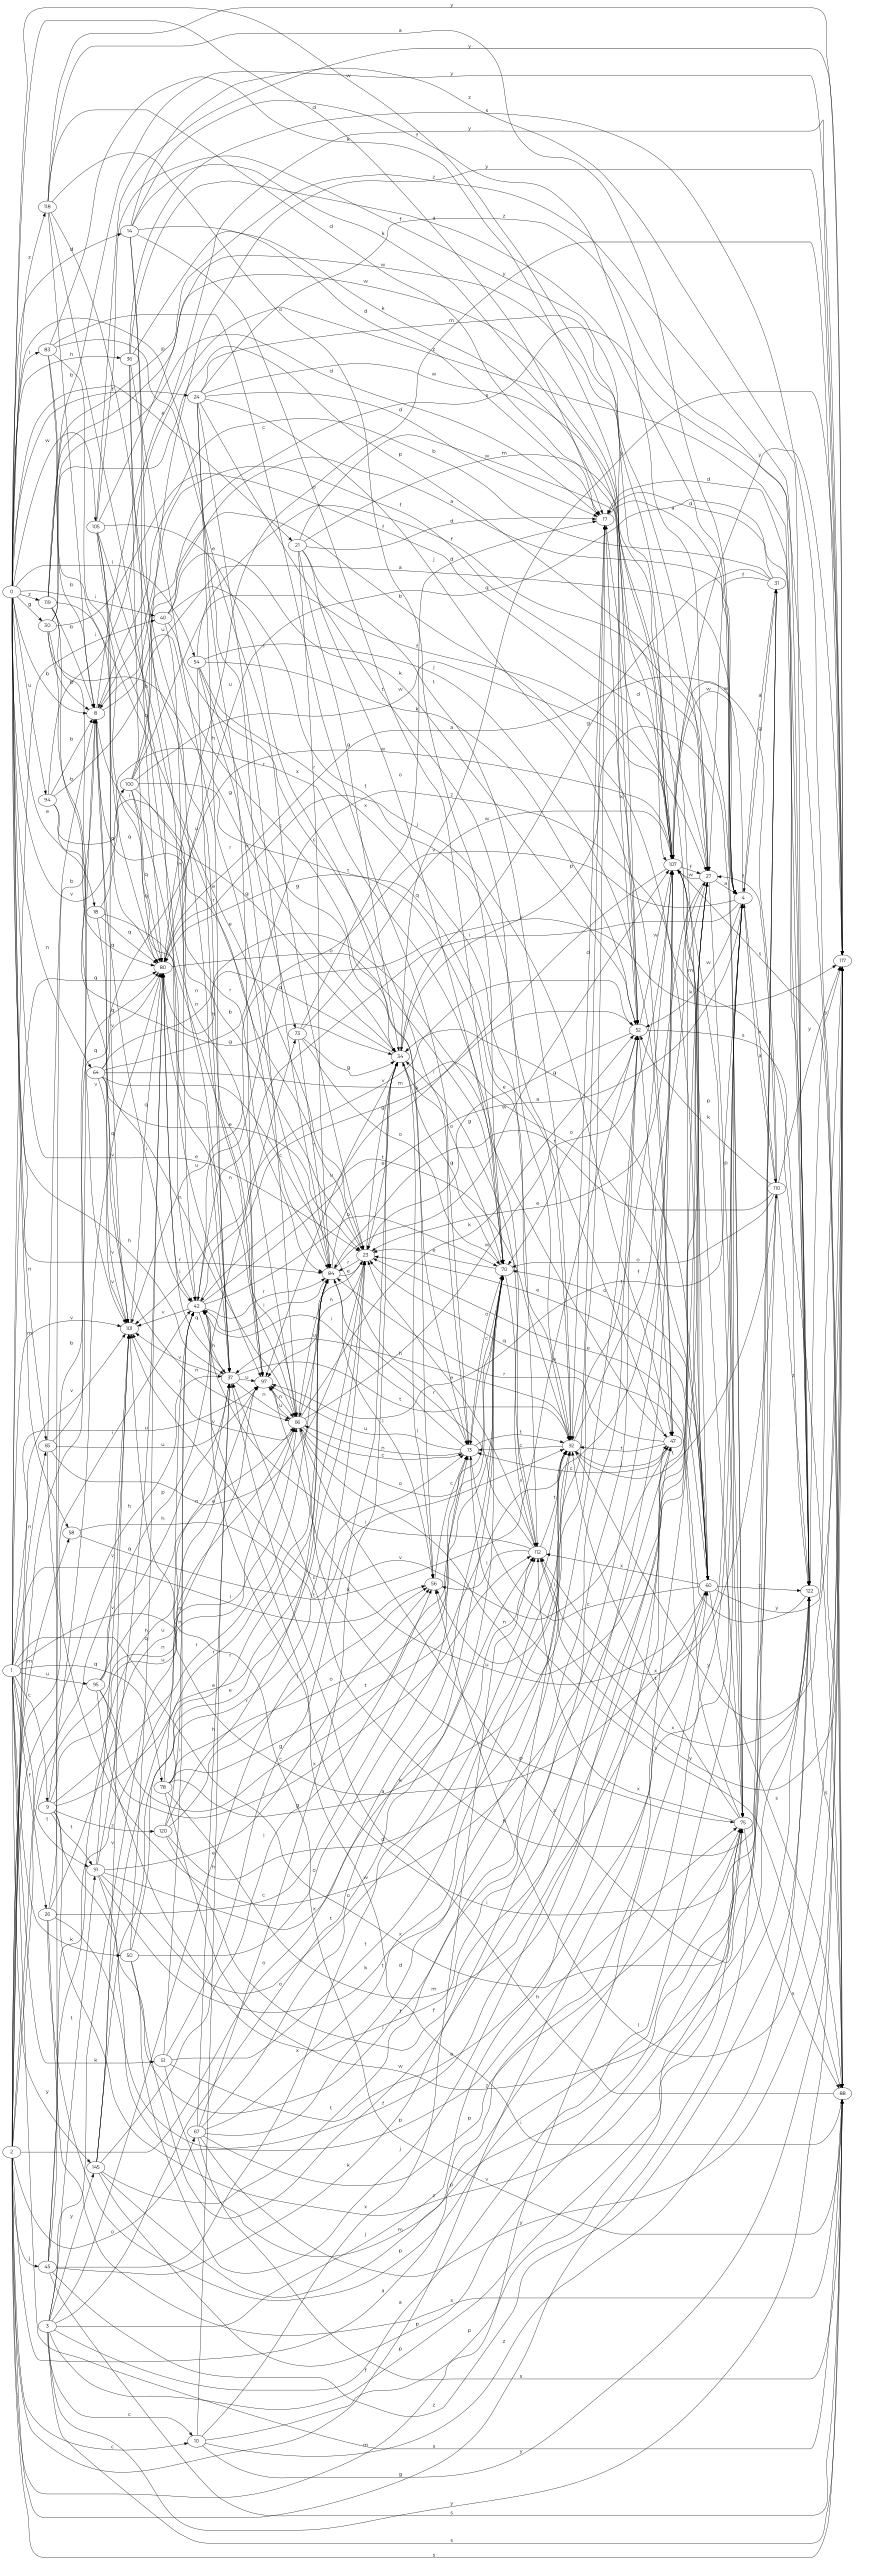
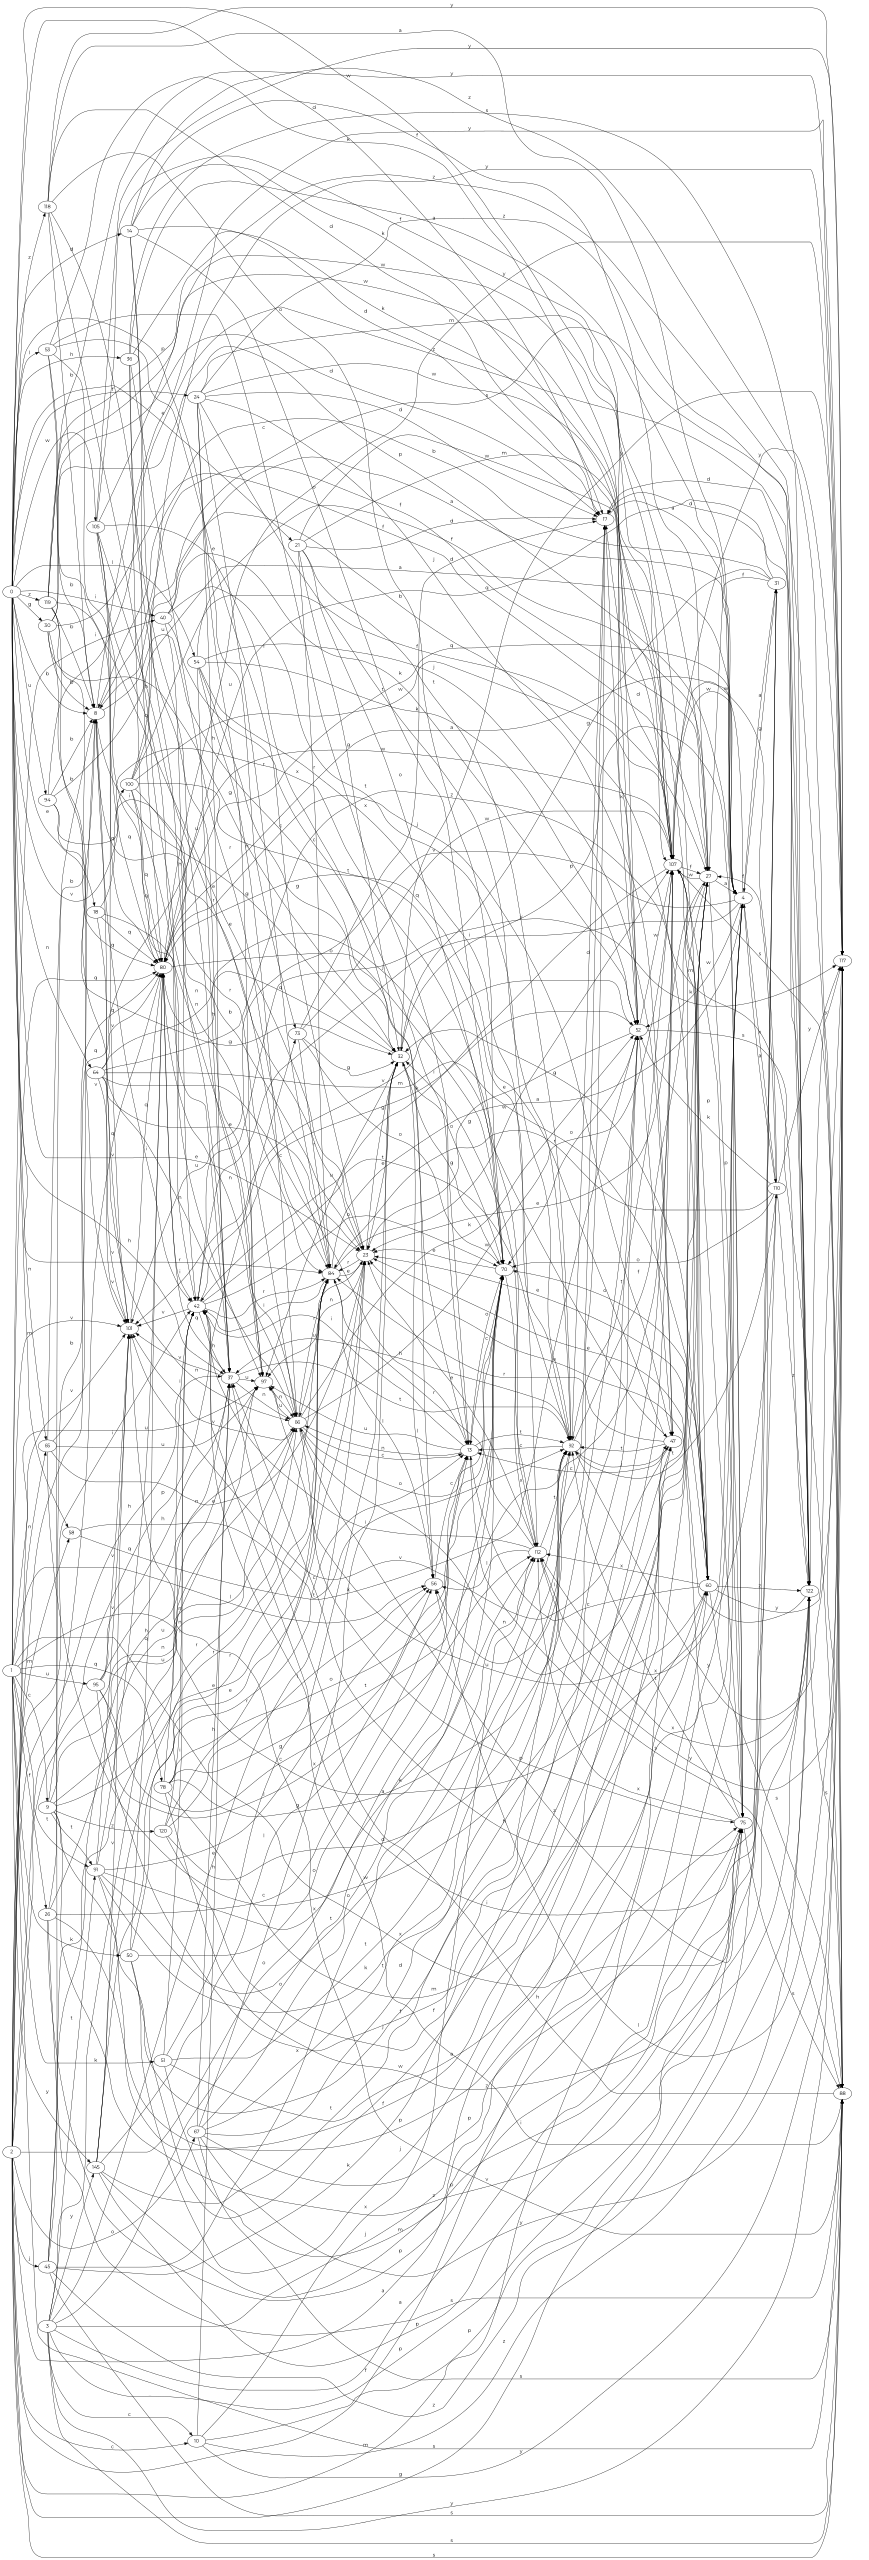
node "83": label "83" -> "53"
node "34": label "34" -> "32"
edge "4" -> "97": now "4" -> "80"
